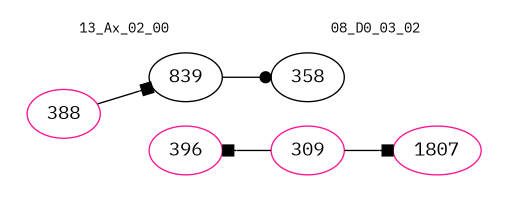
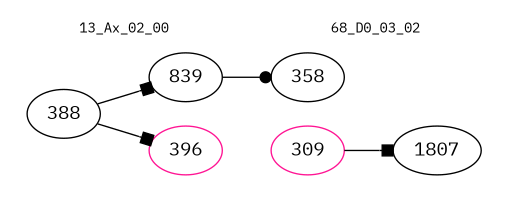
cluster "08_D0_03_02": label "08_D0_03_02" -> "68_D0_03_02"
node "388": color deeppink -> black
edge "309" -> "396": now "388" -> "396"
node "1807": color deeppink -> black
